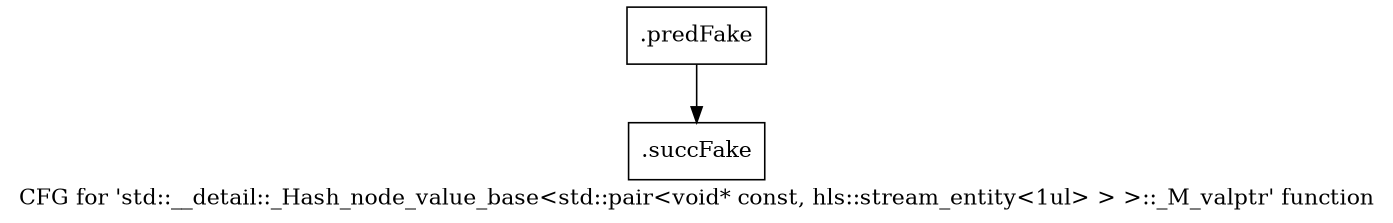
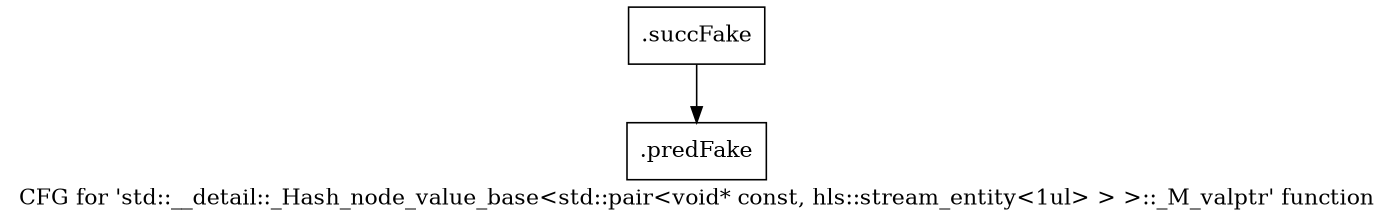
edge ".predFake" -> ".succFake": reversed
